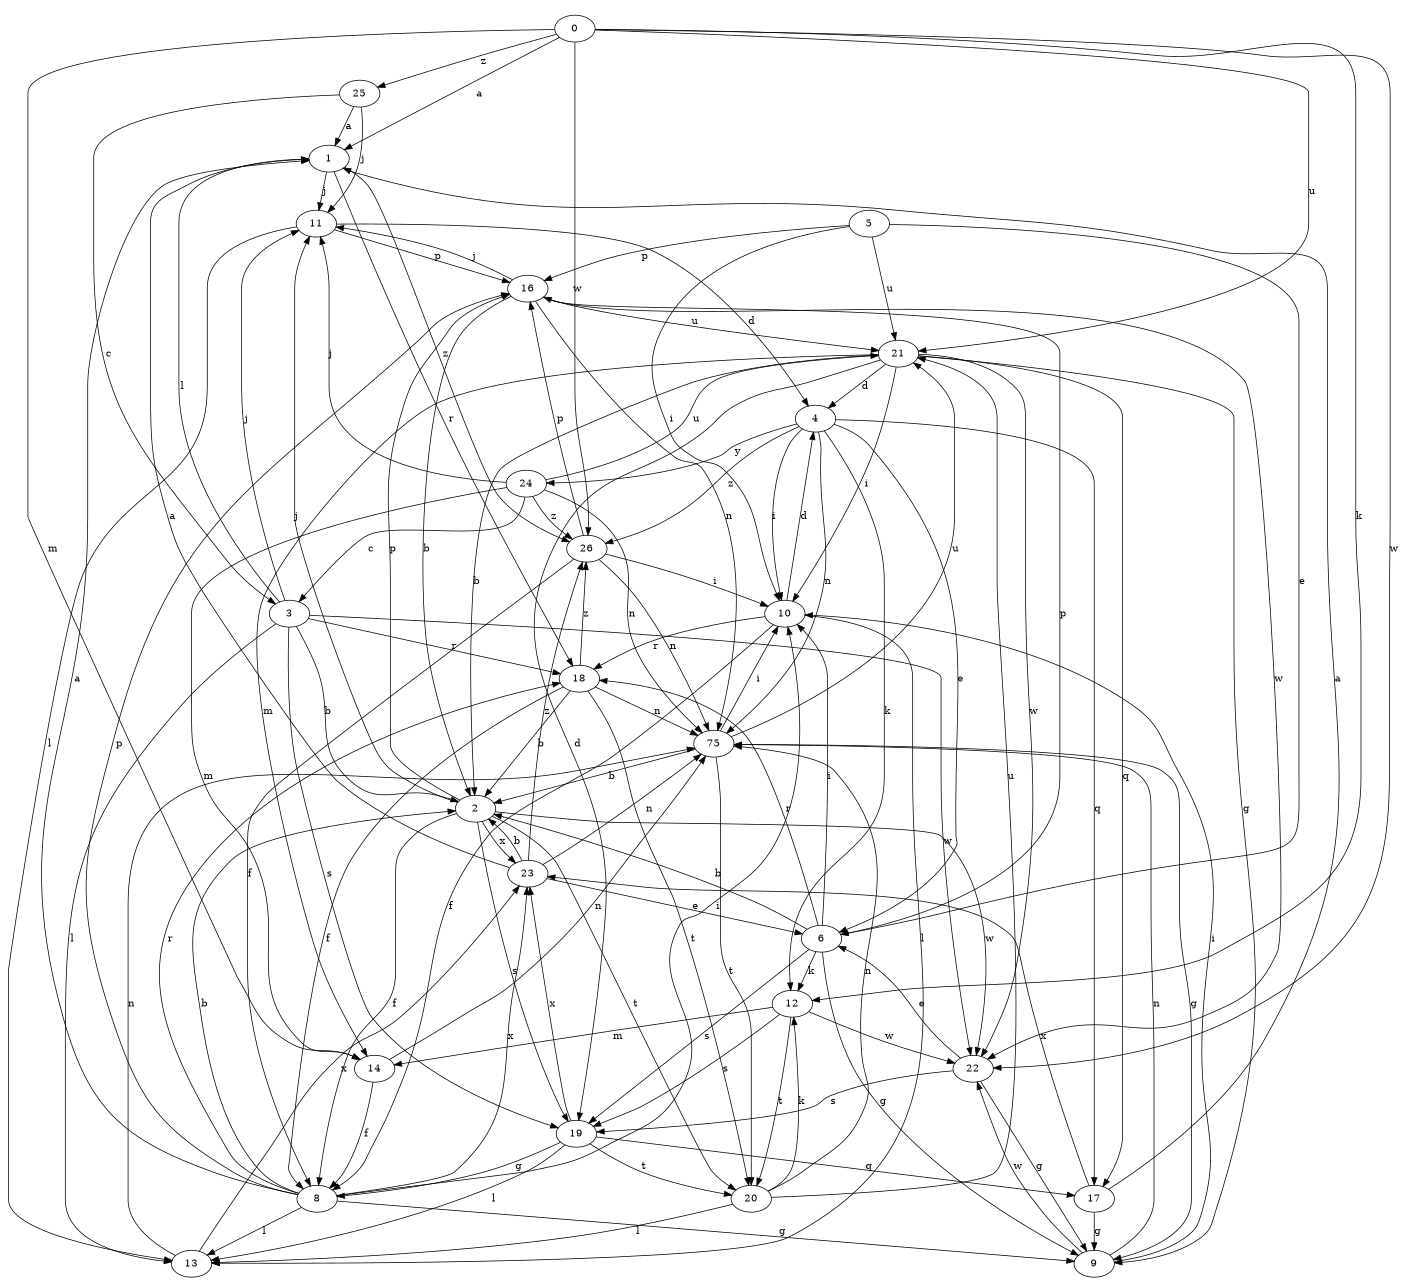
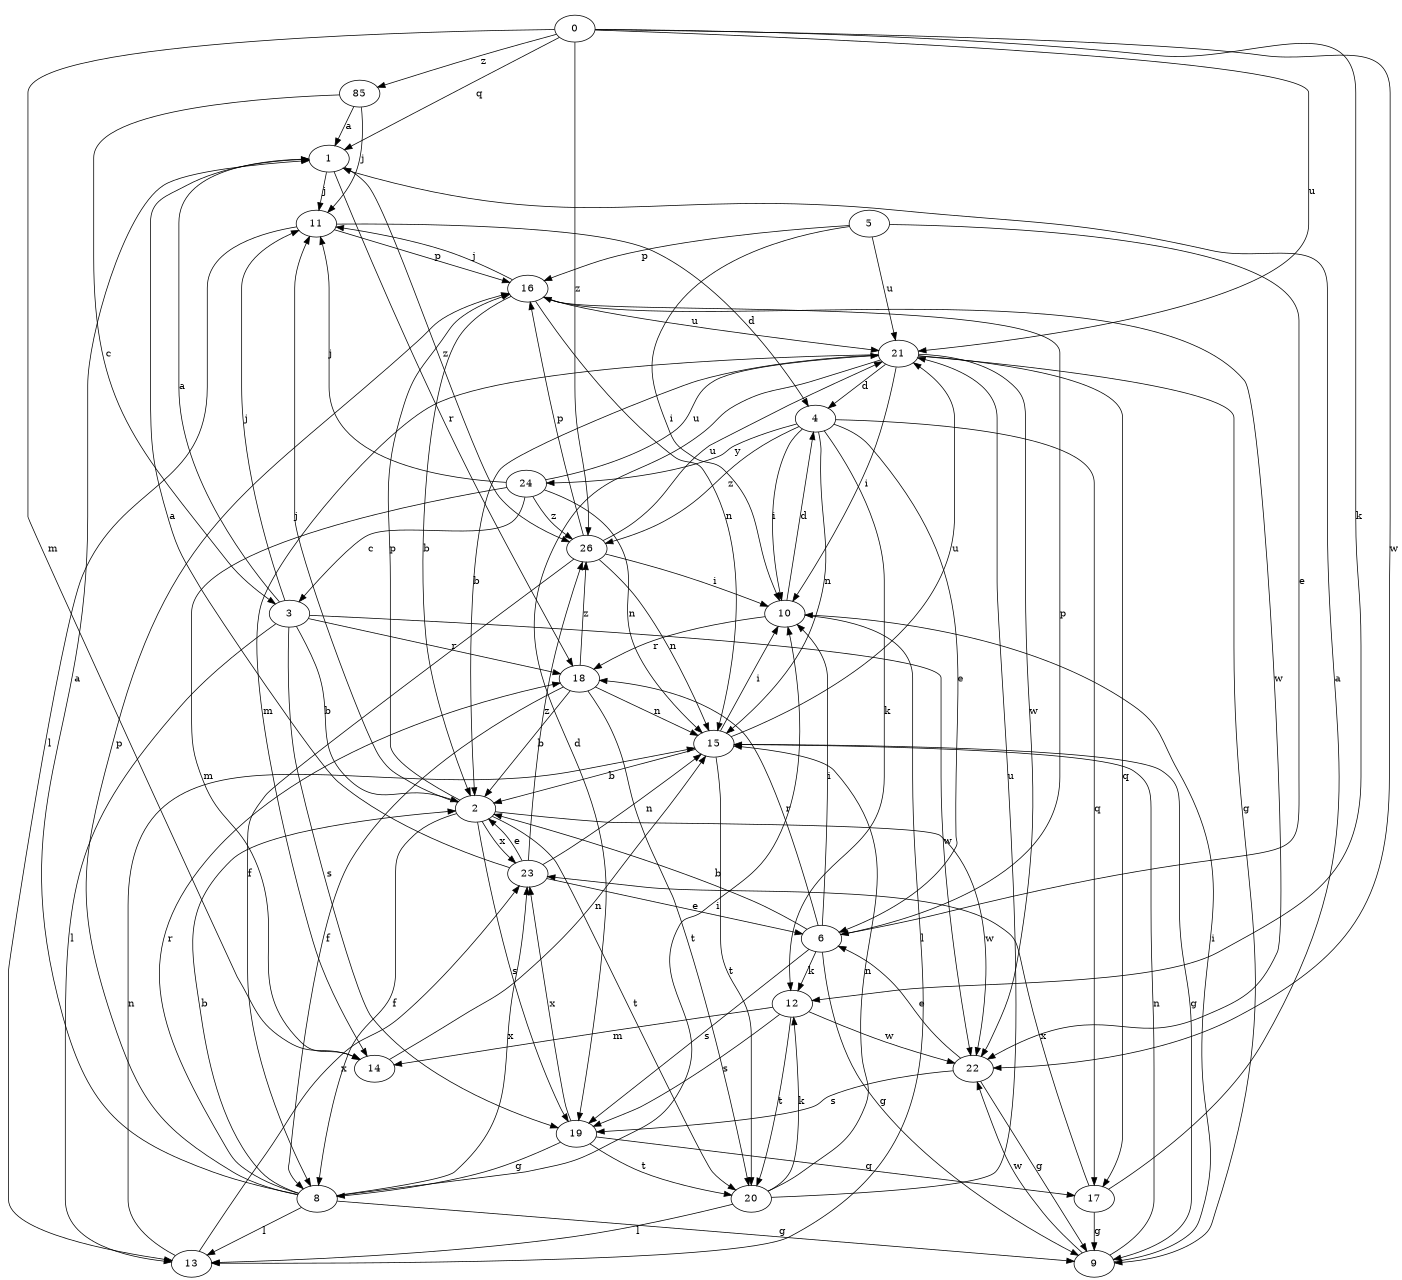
node "25": label "25" -> "85"
edge "0" -> "1": label "a" -> "q"
edge "0" -> "26": label "w" -> "z"
edge "3" -> "1": label "l" -> "a"
edge "26" -> "21": added, label "u"
node "75": label "75" -> "15"
edge "23" -> "2": label "b" -> "e"
edge "10" -> "8": removed, label "f"
edge "14" -> "8": removed, label "f"
edge "19" -> "13": removed, label "l"
